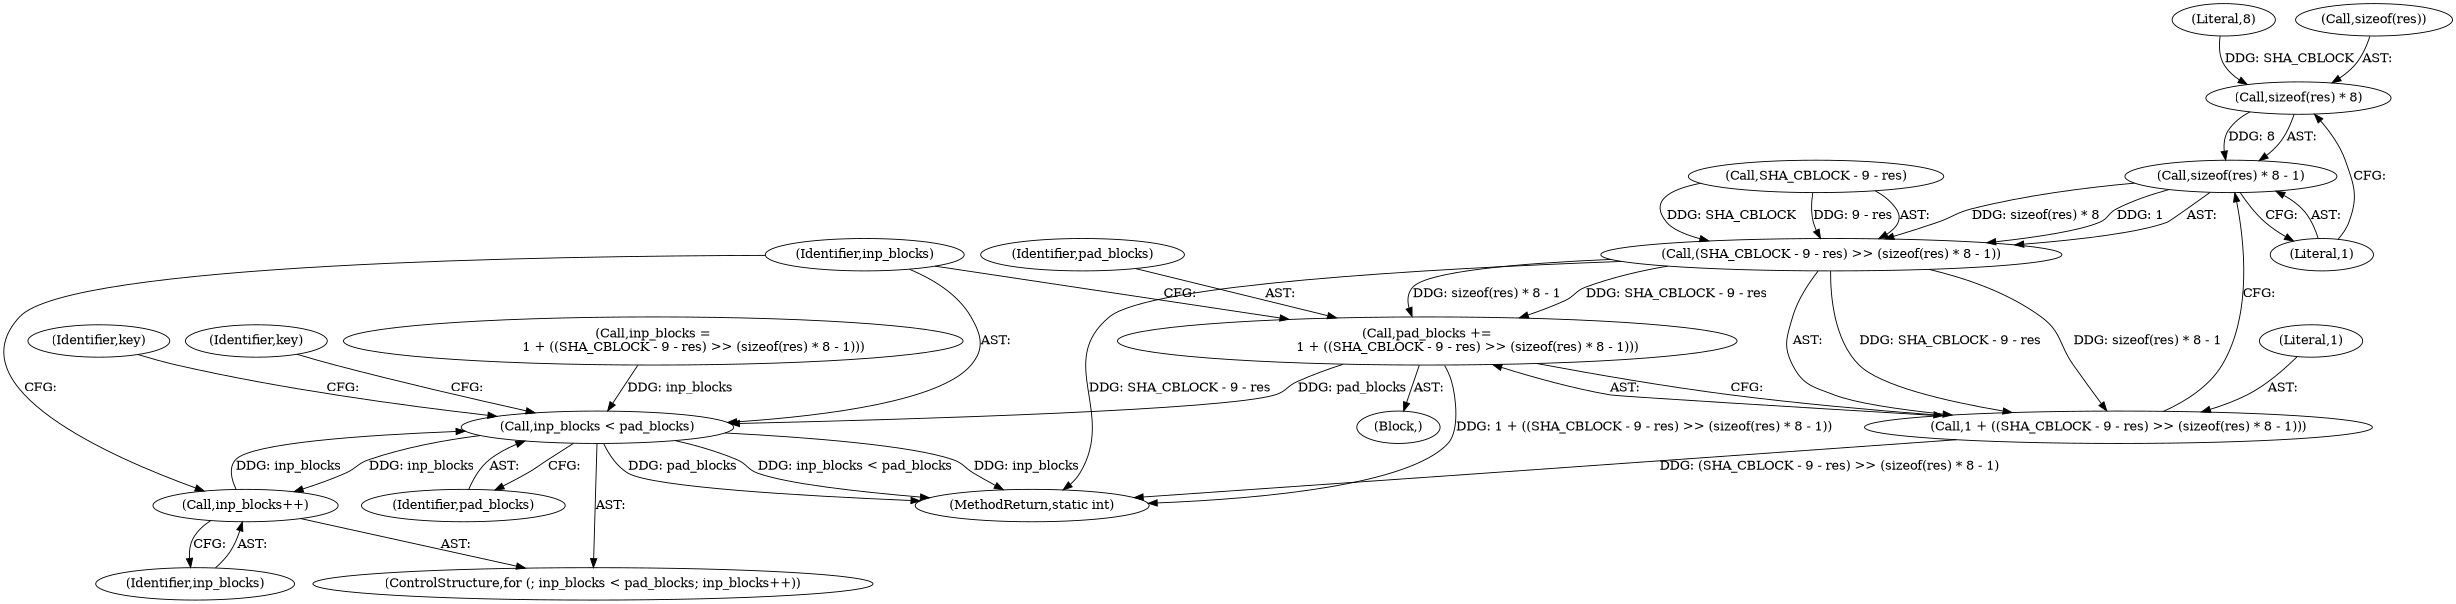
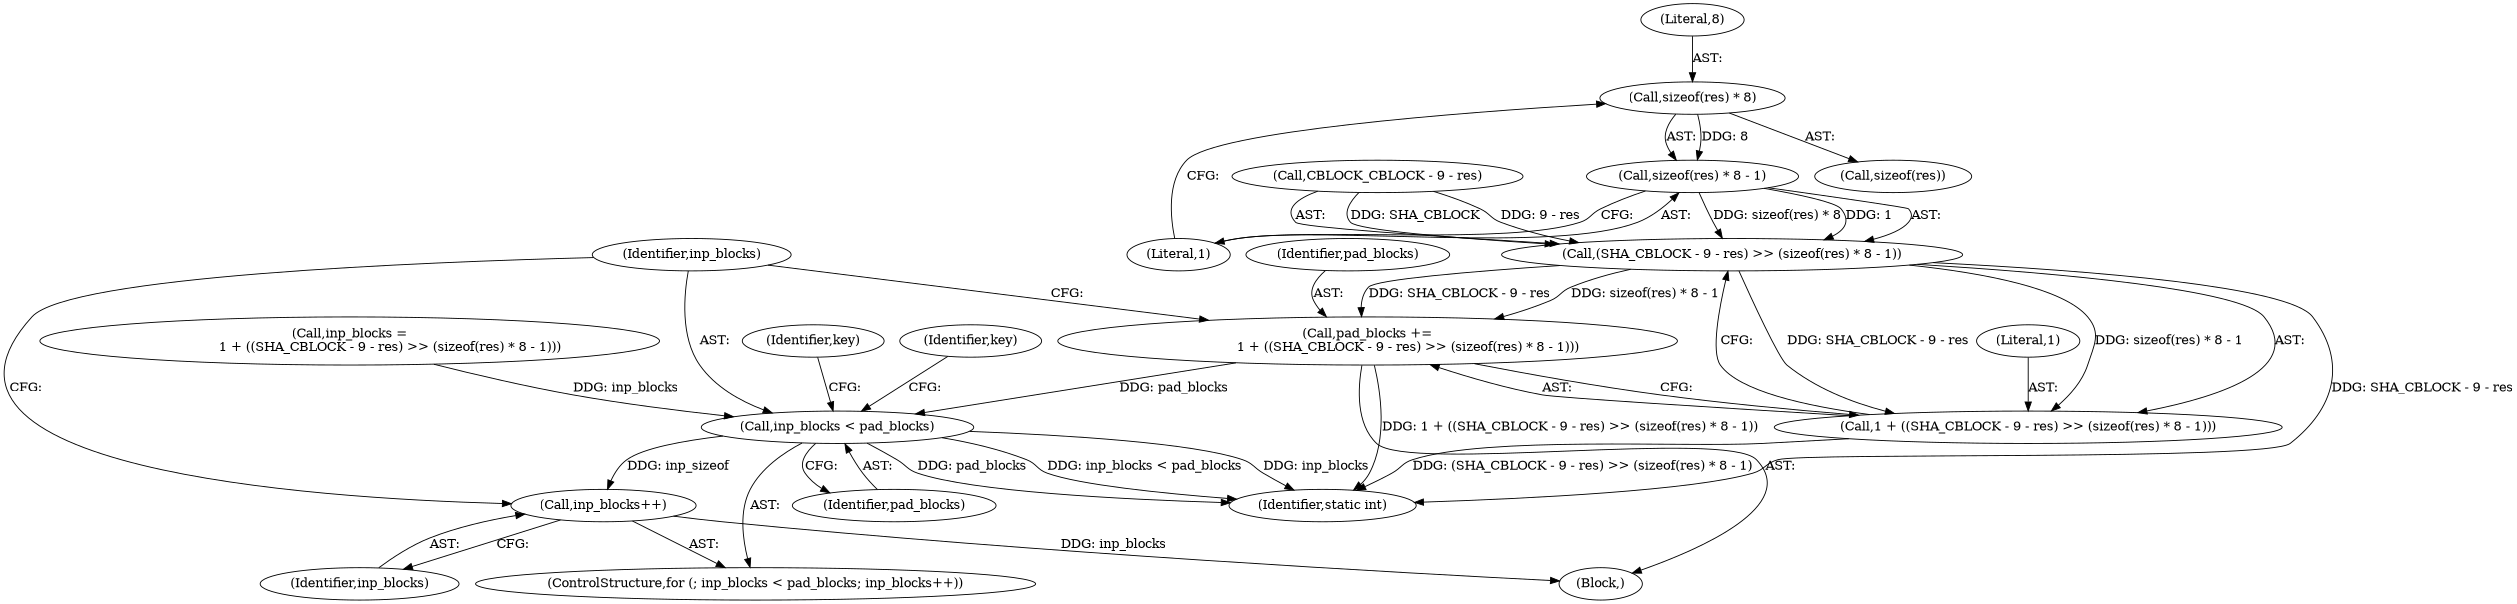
edge "(Literal,8)" -> "(Call,sizeof(res) * 8)": label "DDG: SHA_CBLOCK" -> "AST: "
edge "(Call,sizeof(res))" -> "(Call,sizeof(res) * 8)": reversed
node "(Call,SHA_CBLOCK - 9 - res)": label "(Call,SHA_CBLOCK - 9 - res)" -> "(Call,CBLOCK_CBLOCK - 9 - res)"
edge "(Call,1 + ((SHA_CBLOCK - 9 - res) >> (sizeof(res) * 8 - 1)))" -> "(Call,sizeof(res) * 8 - 1)": now "(Call,1 + ((SHA_CBLOCK - 9 - res) >> (sizeof(res) * 8 - 1)))" -> "(Call,(SHA_CBLOCK - 9 - res) >> (sizeof(res) * 8 - 1))"
edge "(Call,inp_blocks++)" -> "(Call,inp_blocks < pad_blocks)": now "(Call,inp_blocks++)" -> "(Block,)"
edge "(Call,inp_blocks < pad_blocks)" -> "(Call,inp_blocks++)": label "DDG: inp_blocks" -> "DDG: inp_sizeof"
node "(MethodReturn,static int)": label "(MethodReturn,static int)" -> "(Identifier,static int)"
